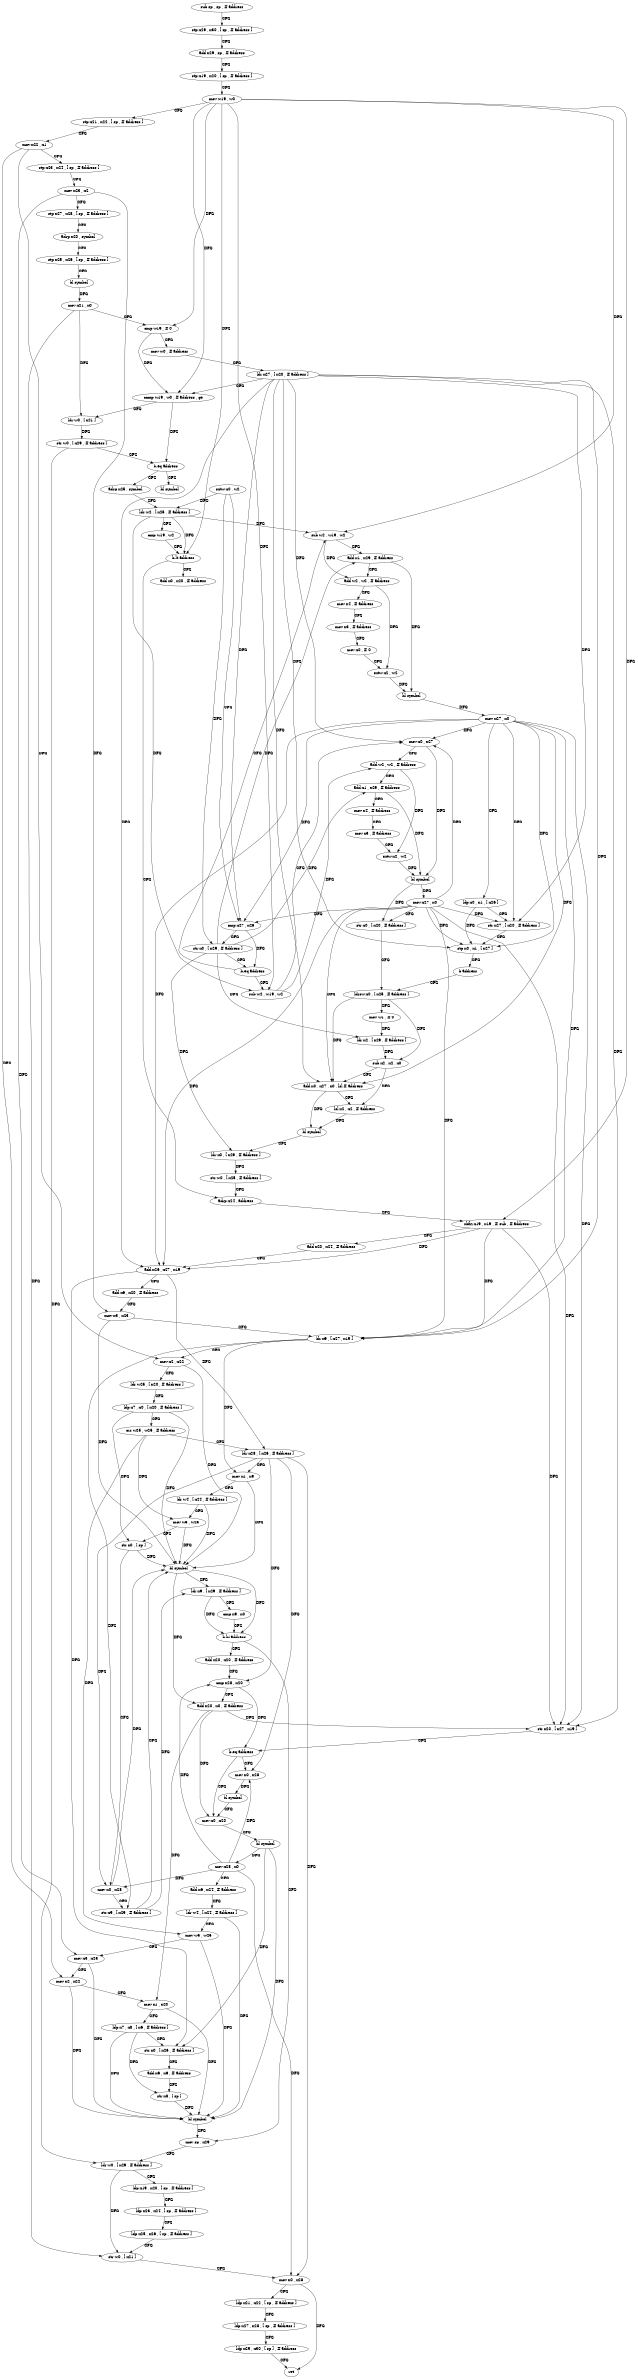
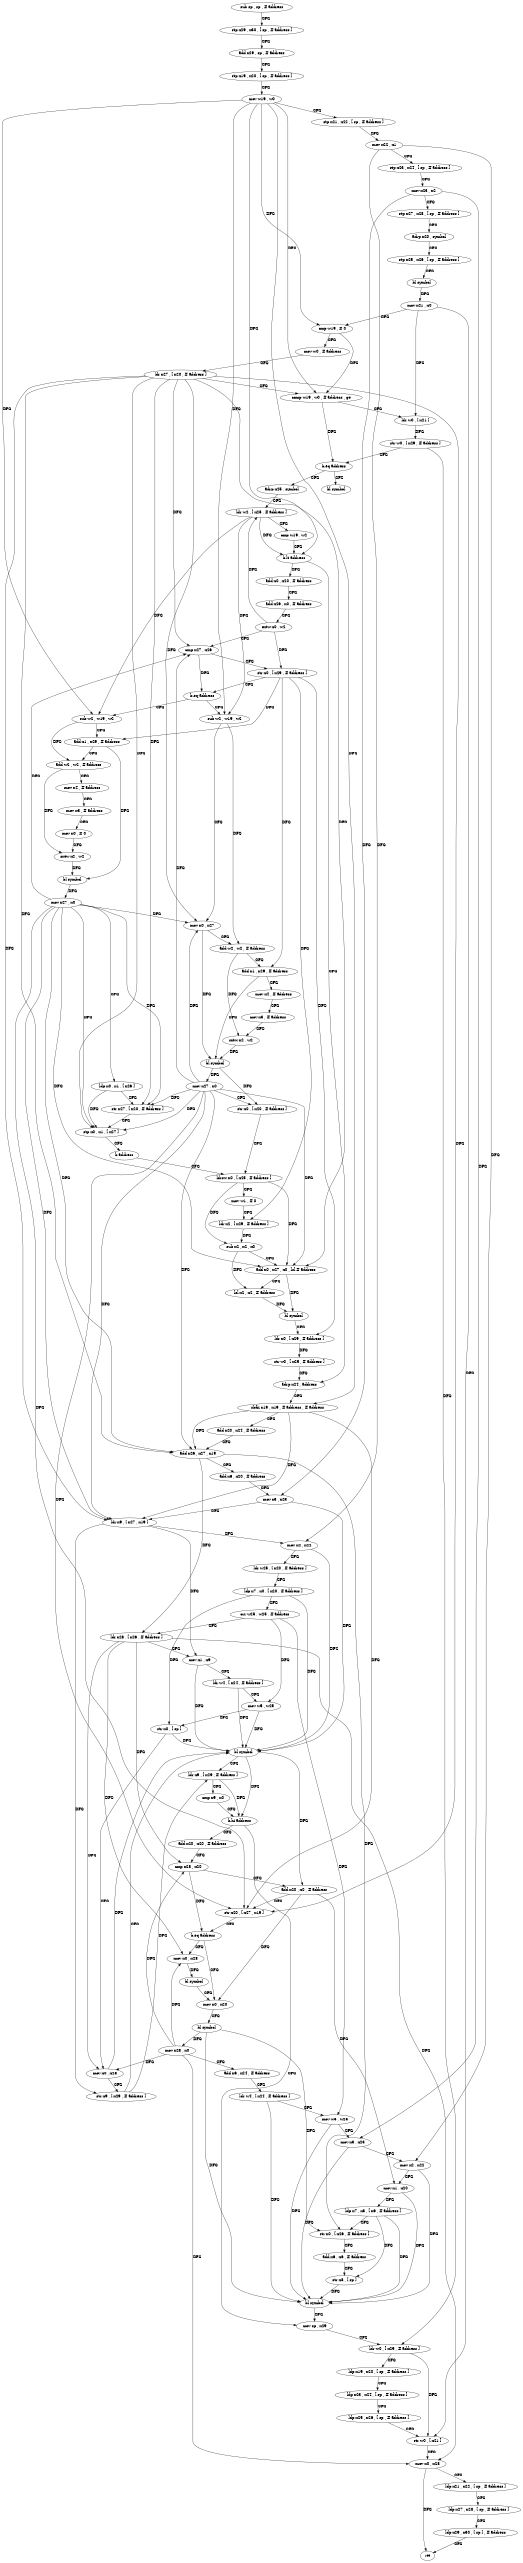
node "add x26 , x0 , # address": added
node "sbfiz x19 , x19 , # sub , # address": label "sbfiz x19 , x19 , # sub , # address" -> "sbfiz x19 , x19 , # address , # address"
